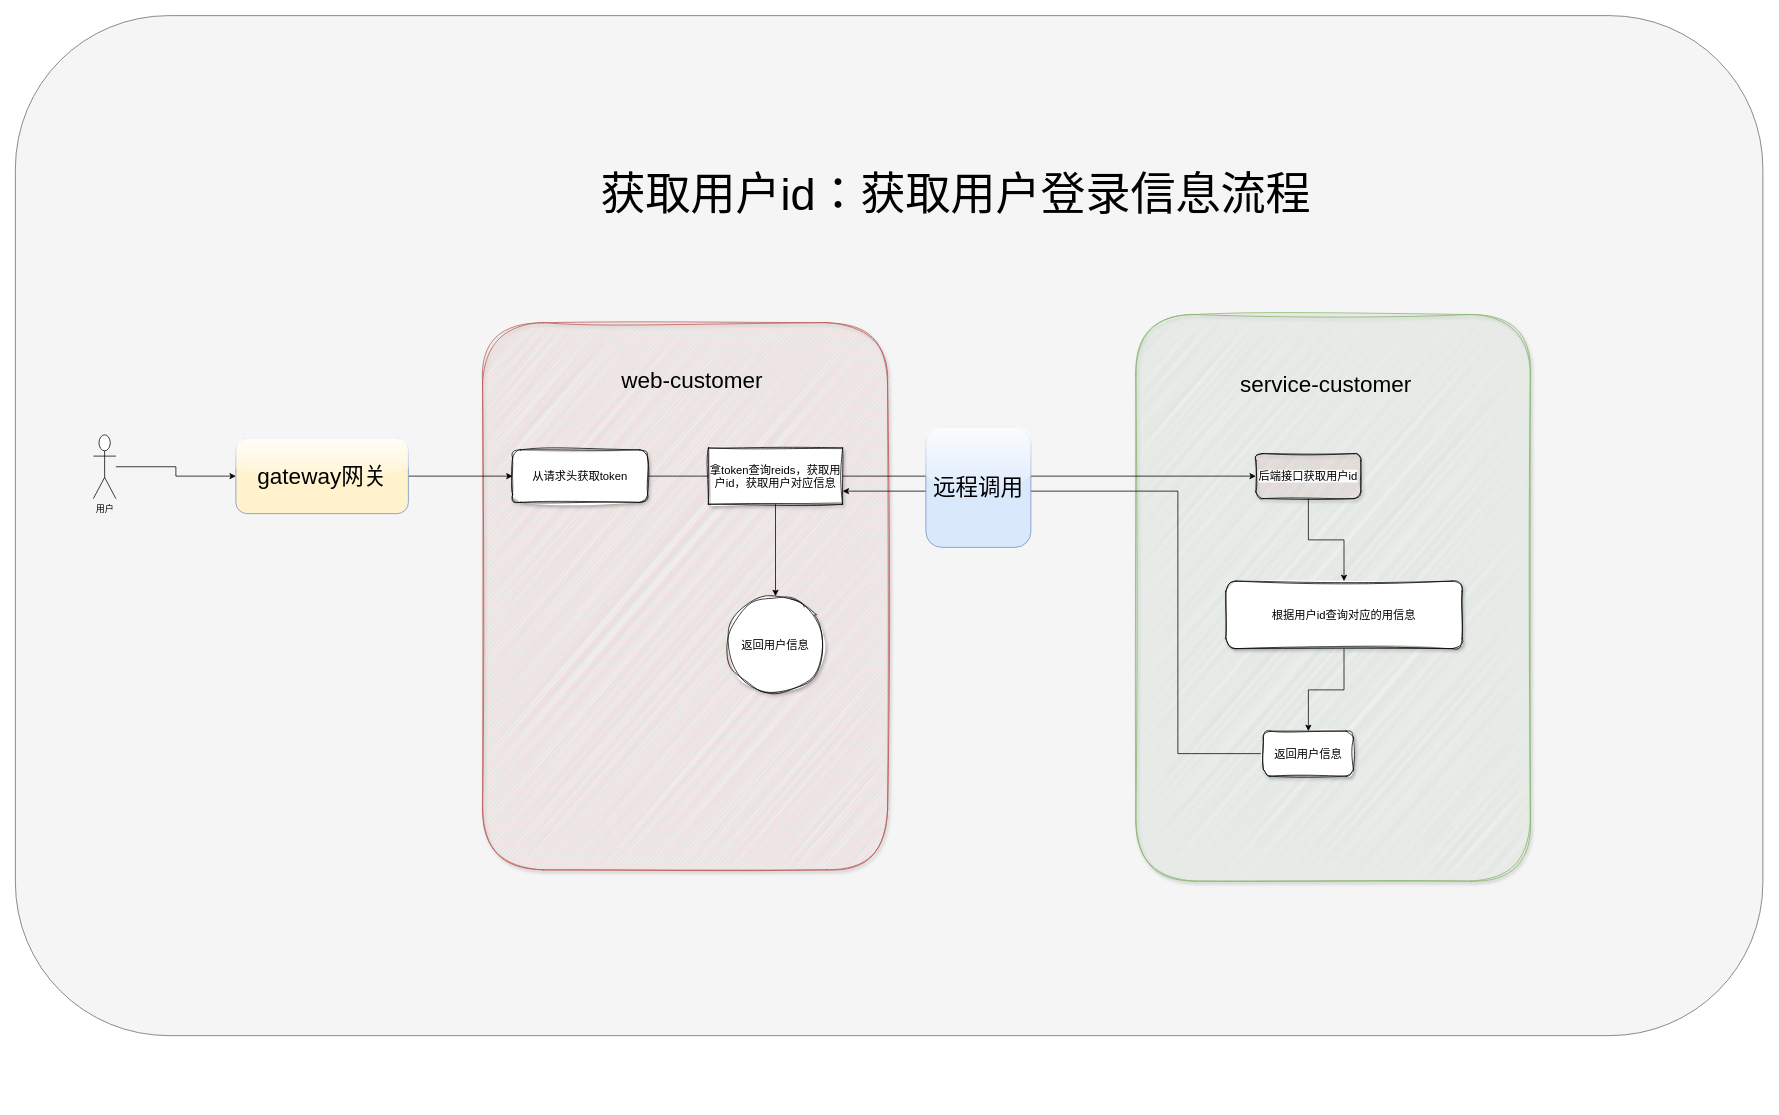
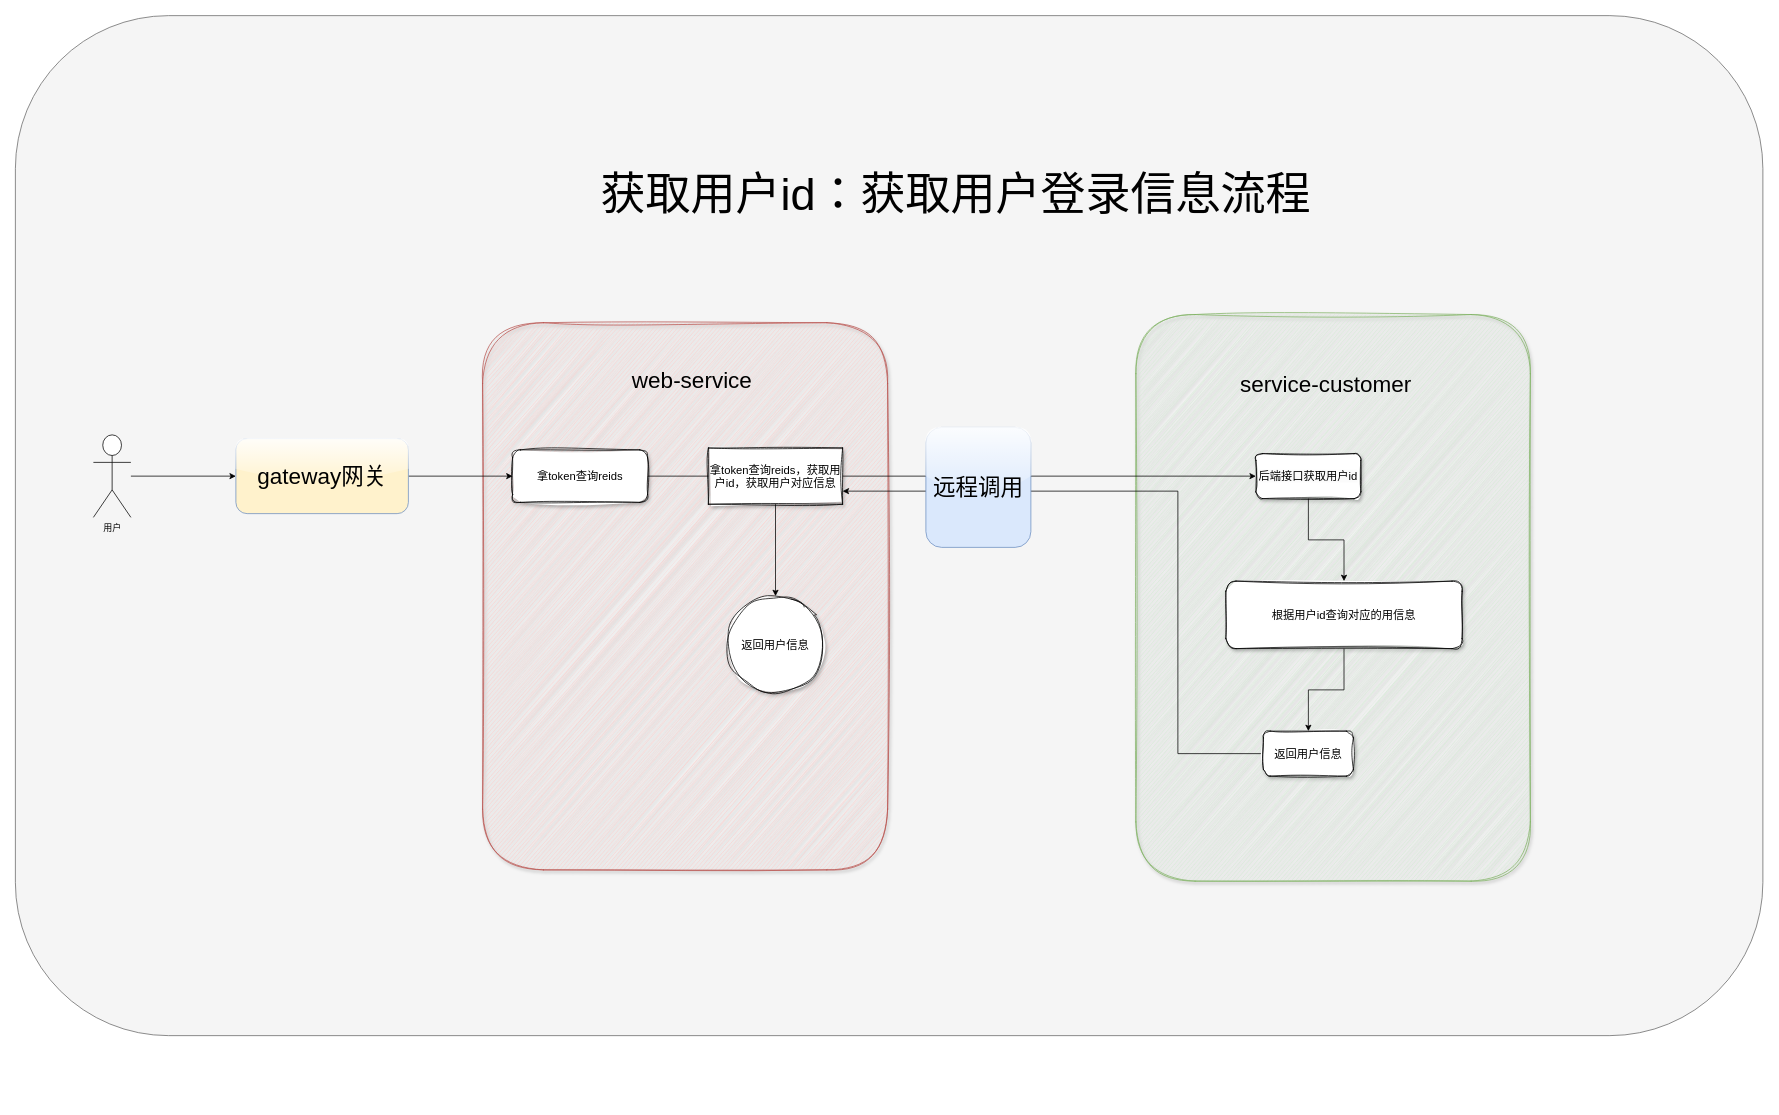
node "web-customer": label "web-customer" -> "web-service"
node "用户": size 23x64 -> 38x83
node "从请求头获取token": label "从请求头获取token" -> "拿token查询reids"
node "后端接口获取用户id": fillcolor #f8cecc -> #ffffff
